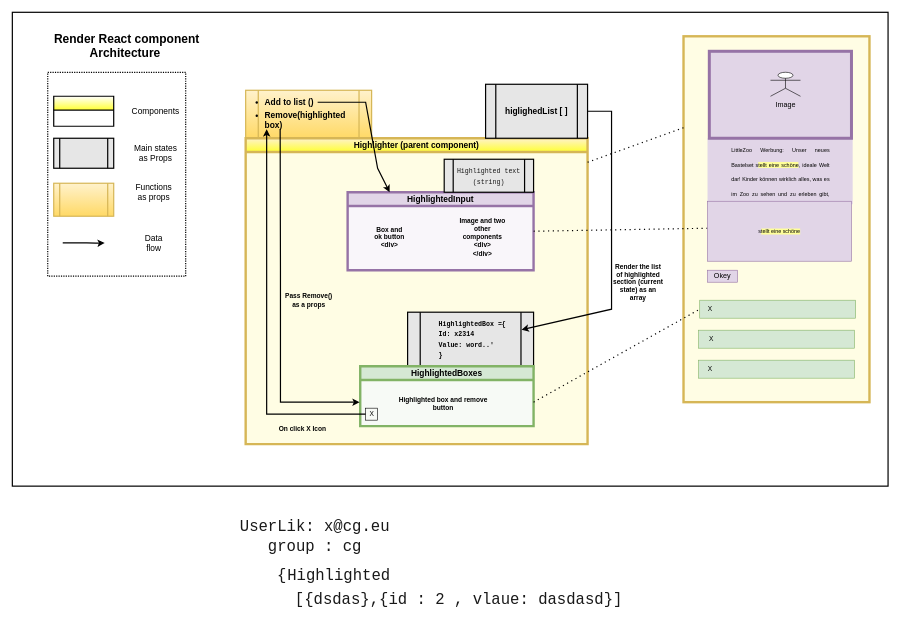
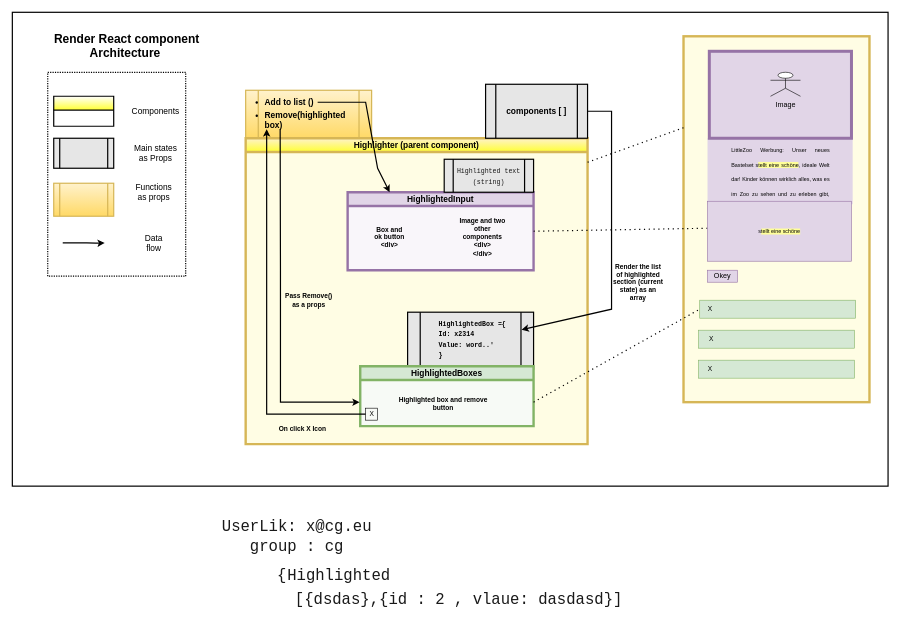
node "higlighedList [ ]": label "higlighedList [ ]" -> "components [ ]"
node "UserLik: x@cg.eu group : cg": moved (315, 537) -> (297, 537)
